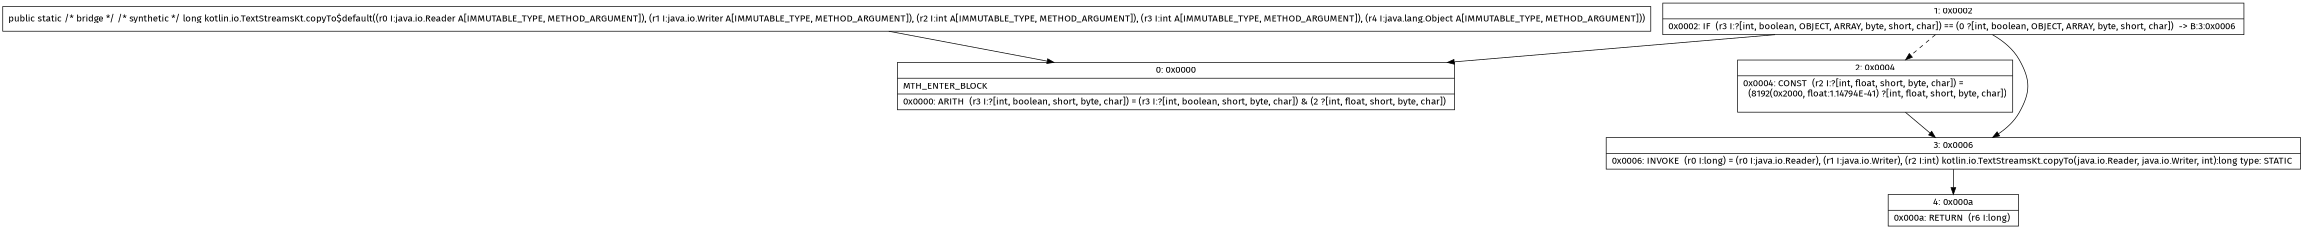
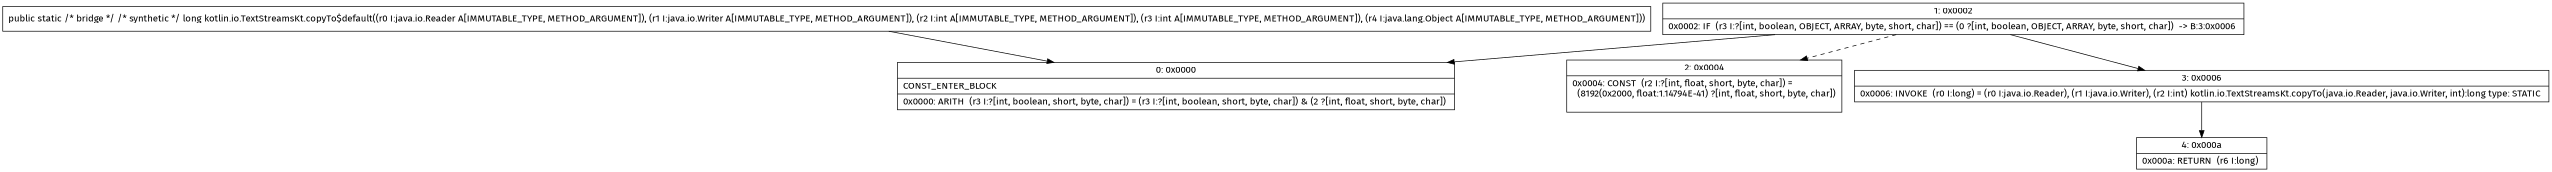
node "0: 0x0000": text "MTH_ENTER_BLOCK" -> "CONST_ENTER_BLOCK"
edge "2: 0x0004" -> "3: 0x0006": removed
